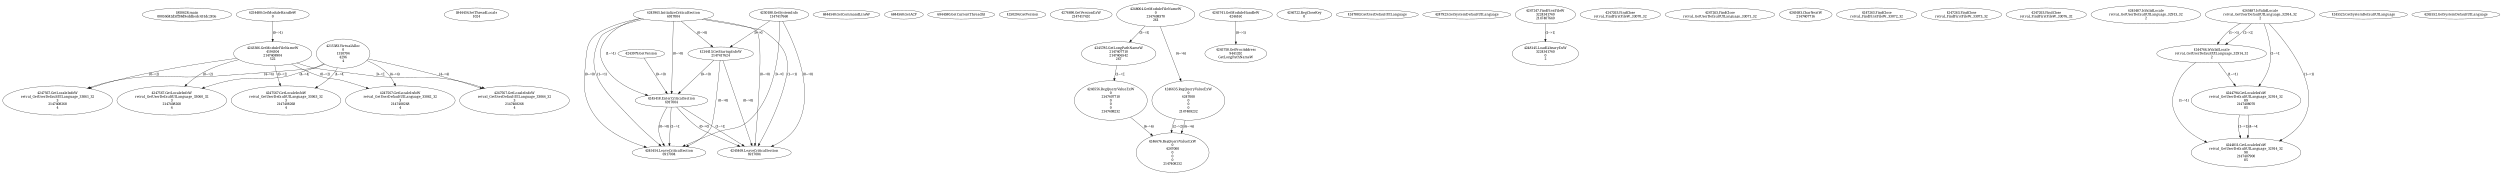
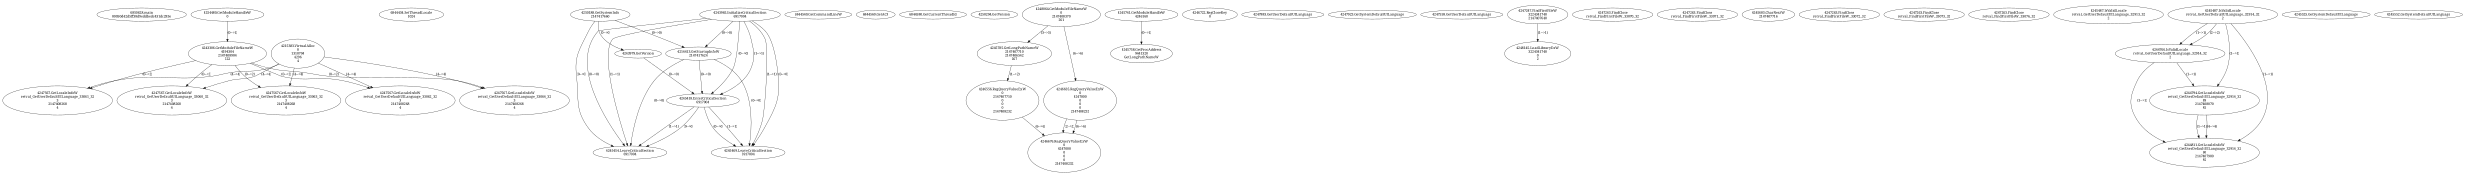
node "4276690.GetVersionExW 2147417420": removed
node "4247558.GetUserDefaultUILanguage": added
node "4247263.FindClose retval_GetUserDefaultUILanguage_33071_32": label "4247263.FindClose retval_GetUserDefaultUILanguage_33071_32" -> "4247263.FindClose retval_FindFirstFileW_33071_32"
edge "4250188.GetSystemInfo 2147417660" -> "4245469.LeaveCriticalSection 6917004": now "4250188.GetSystemInfo 2147417660" -> "4243979.GetVersion"
